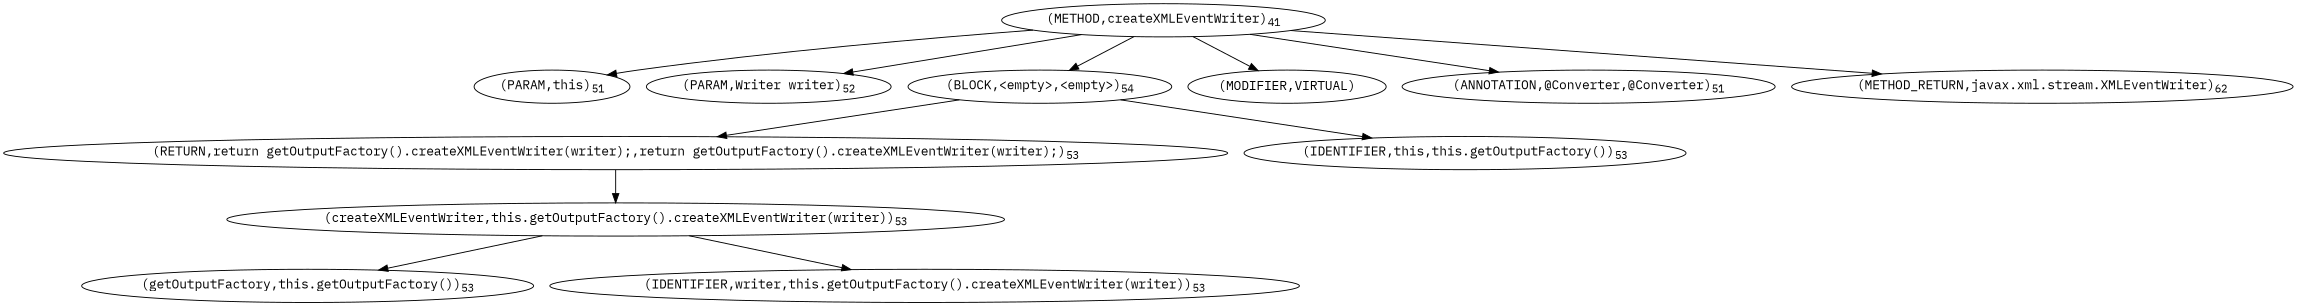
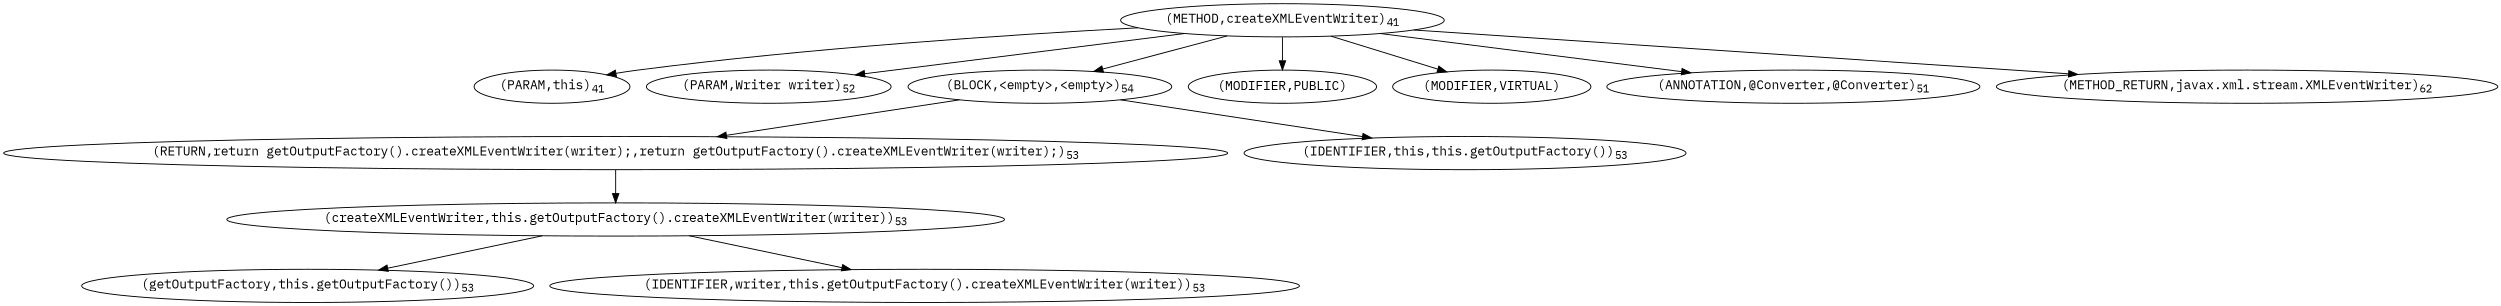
node "(PARAM,this)": text "51" -> "41"
node "(MODIFIER,PUBLIC)": added
